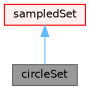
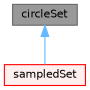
edge "circleSet" -> "sampledSet": reversed
